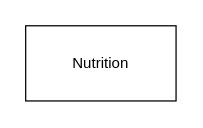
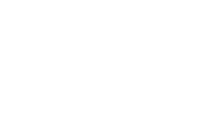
node "Nutrition": removed
